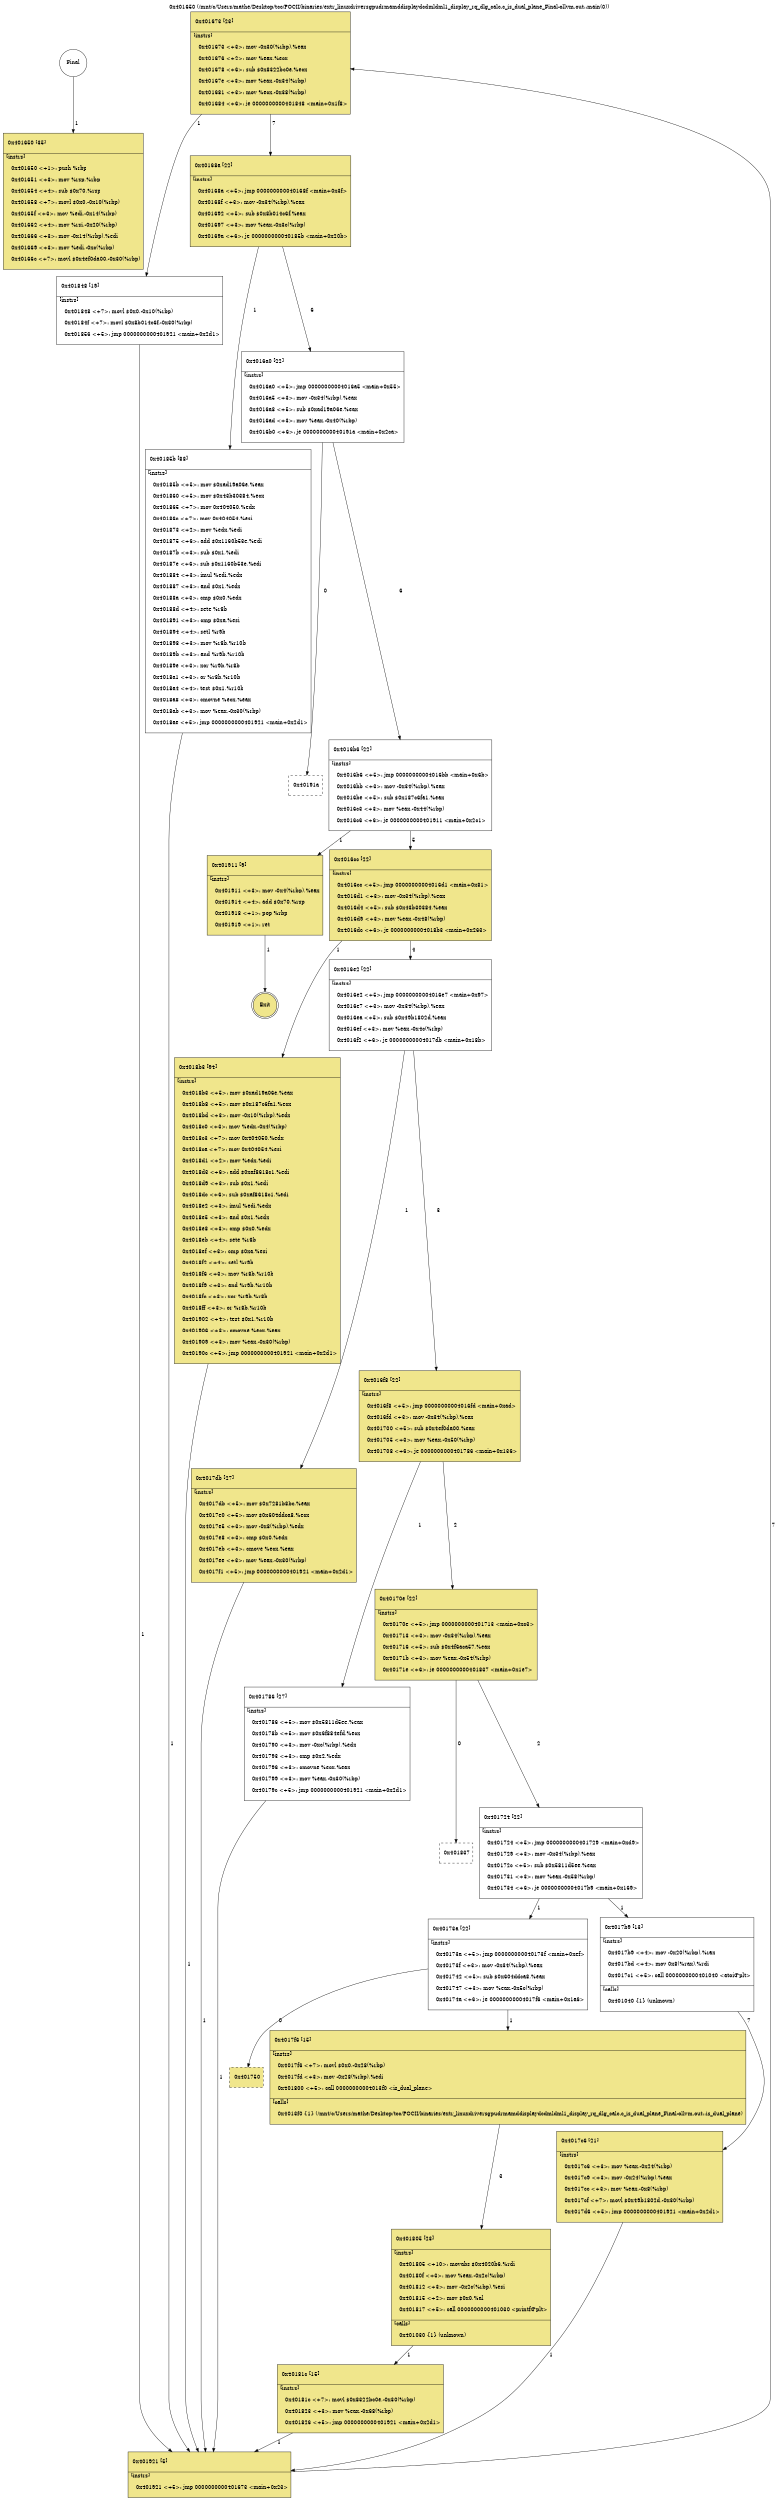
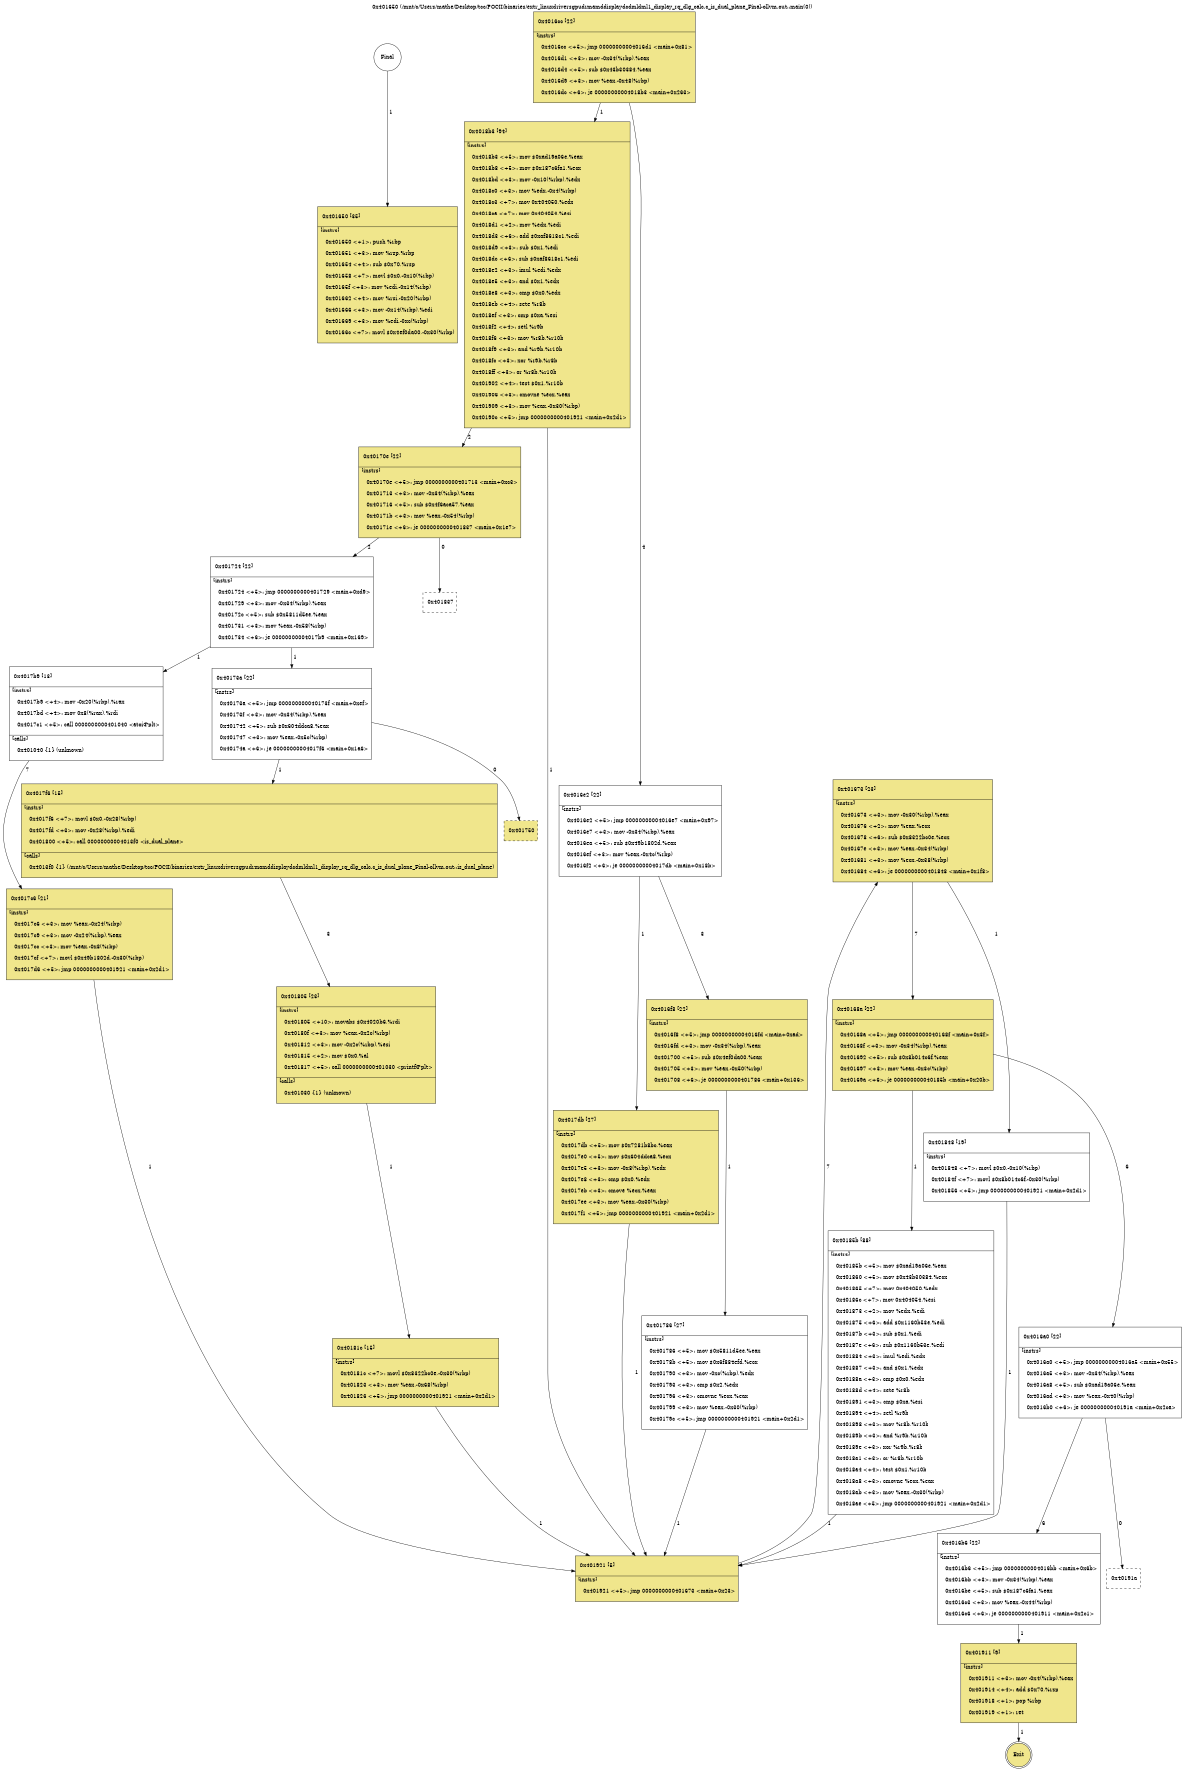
edge "0x4016b6 [22]" -> "0x4016cc [22]": removed, label "5"
edge "0x4016f8 [22]" -> "0x40170e [22]": now "0x4018b3 [94]" -> "0x40170e [22]"
